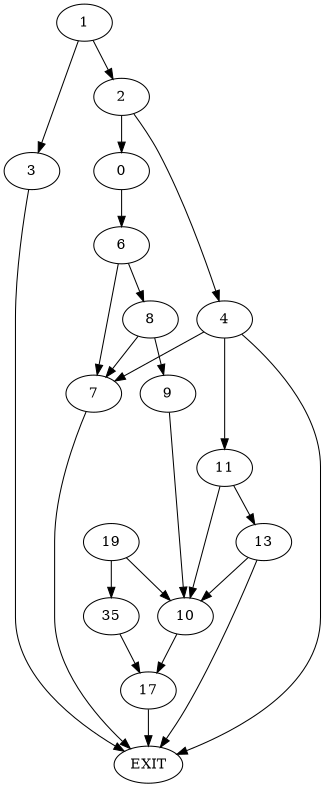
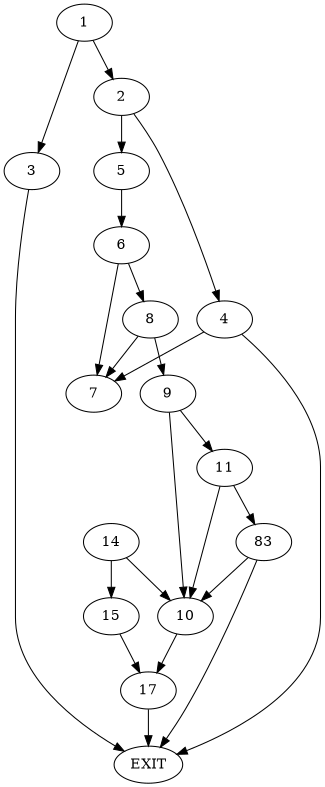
node "0": label "0" -> "5"
edge "4" -> "11": now "9" -> "11"
node "19": label "19" -> "14"
node "13": label "13" -> "83"
edge "7" -> "EXIT": removed
node "35": label "35" -> "15"
